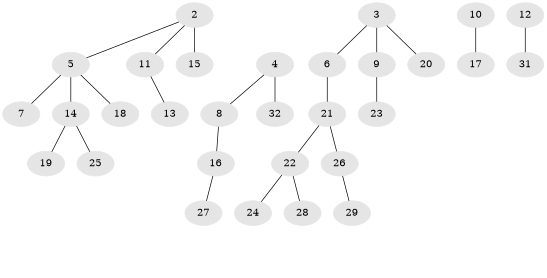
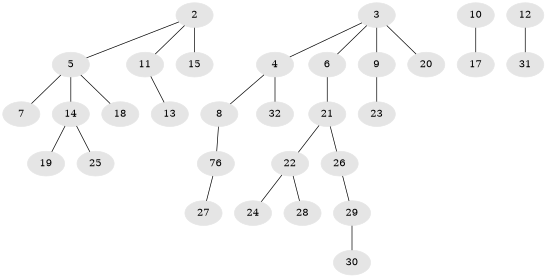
edge "3" -- "4": added
node "16": label "16" -> "76"
node "30": added
